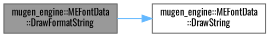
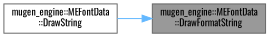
edge "mugen_engine::MEFontData ::DrawFormatString" -> "mugen_engine::MEFontData ::DrawString": reversed
